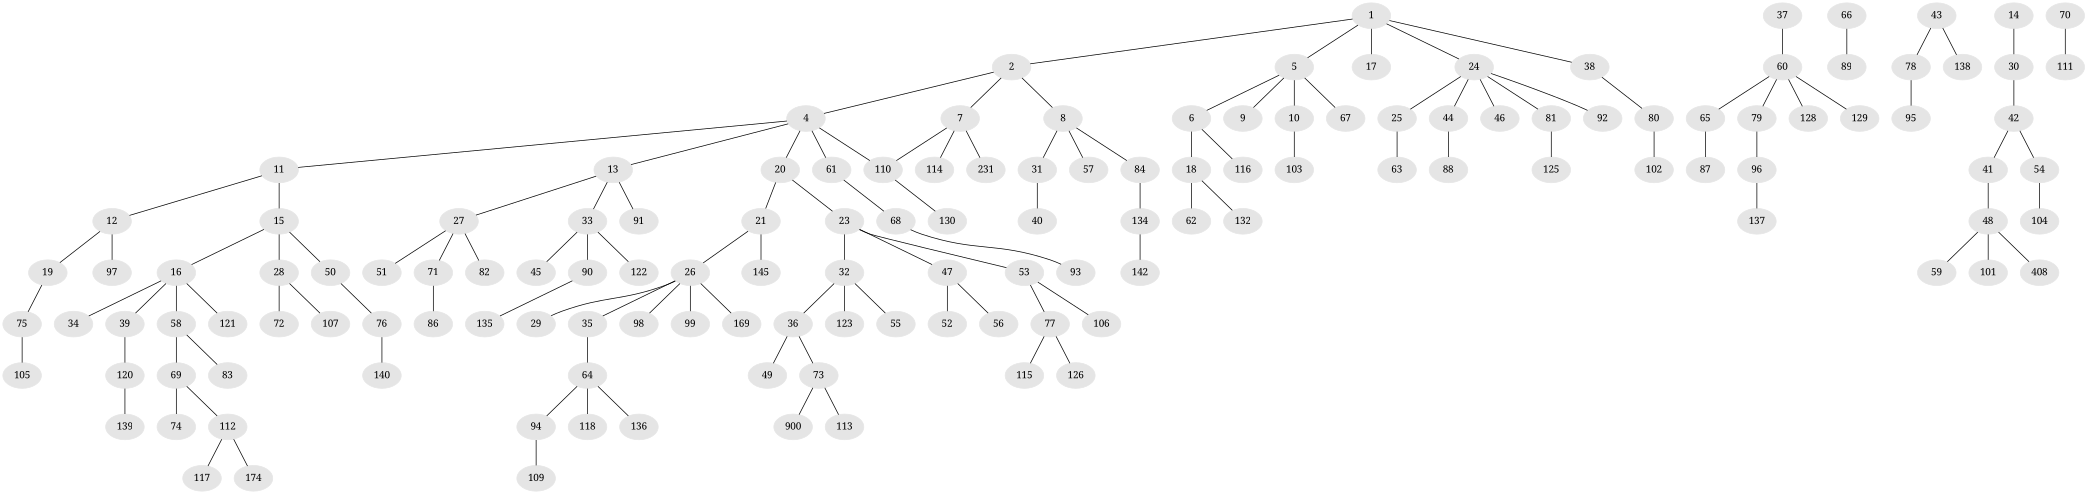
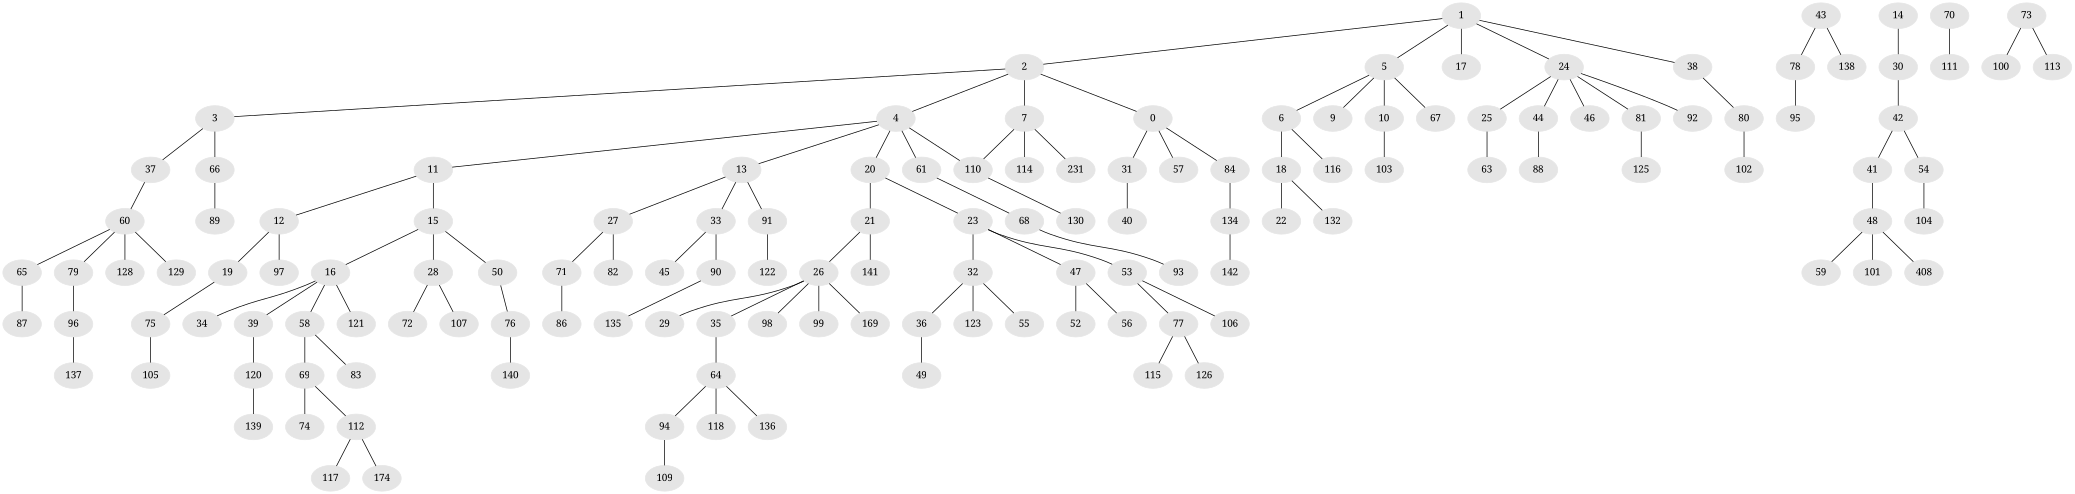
node "3": added
node "8": label "8" -> "0"
node "62": label "62" -> "22"
edge "33" -- "122": now "91" -- "122"
node "51": removed
node "145": label "145" -> "141"
edge "36" -- "73": removed
node "900": label "900" -> "100"
